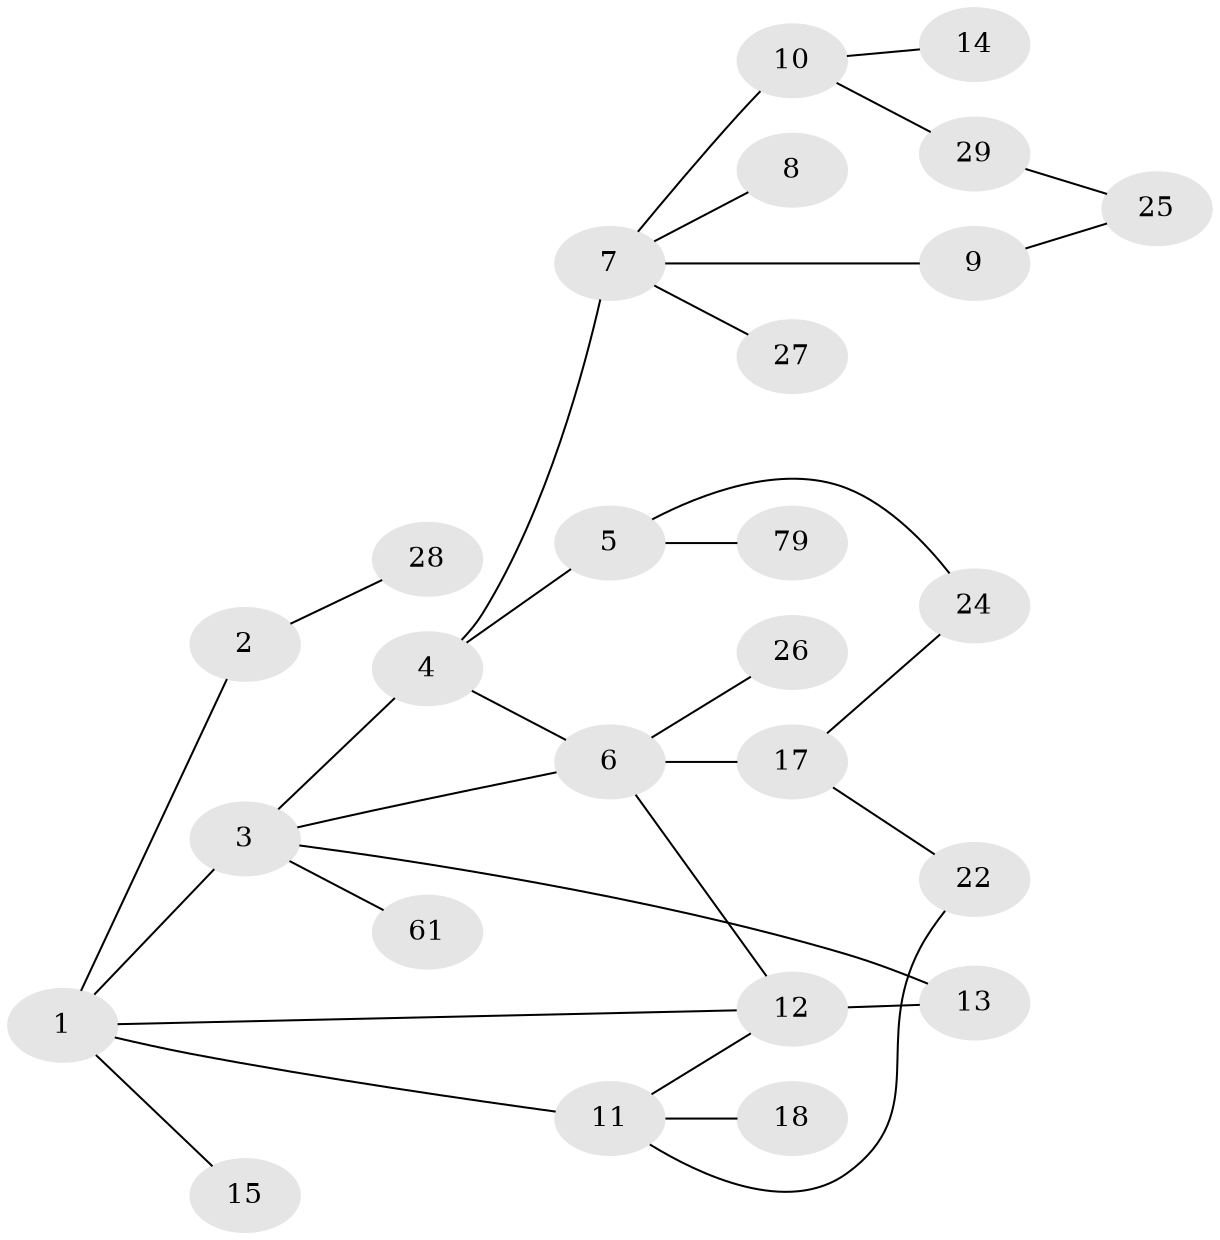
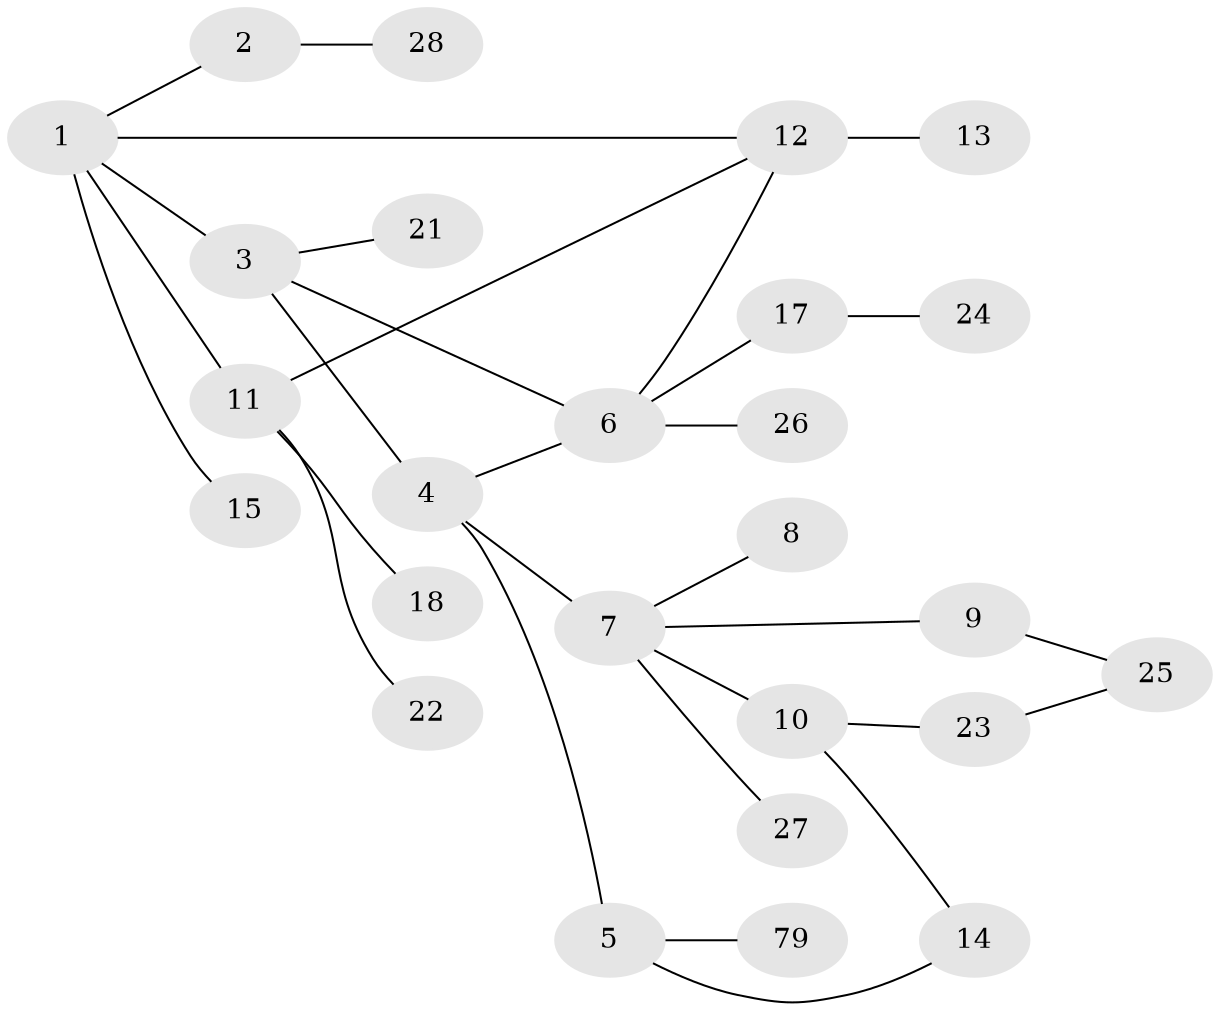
node "29": label "29" -> "23"
edge "5" -- "24": now "5" -- "14"
edge "17" -- "22": removed
edge "3" -- "13": removed
node "61": label "61" -> "21"
